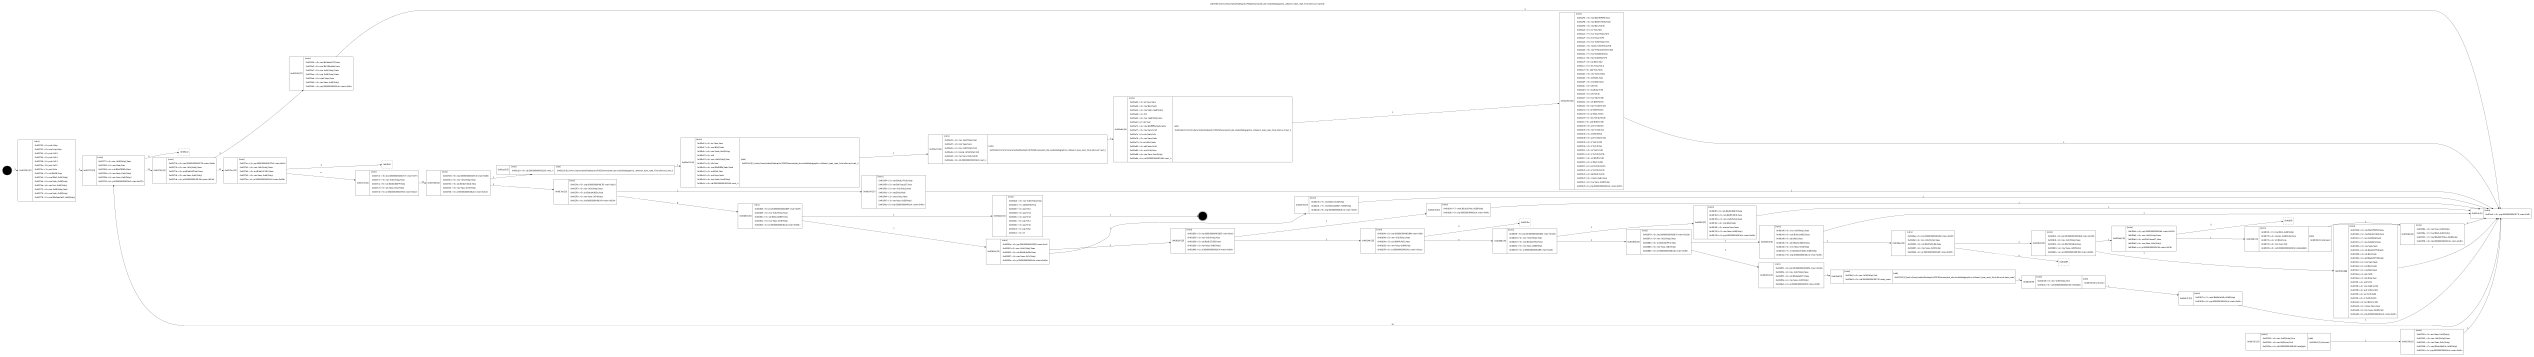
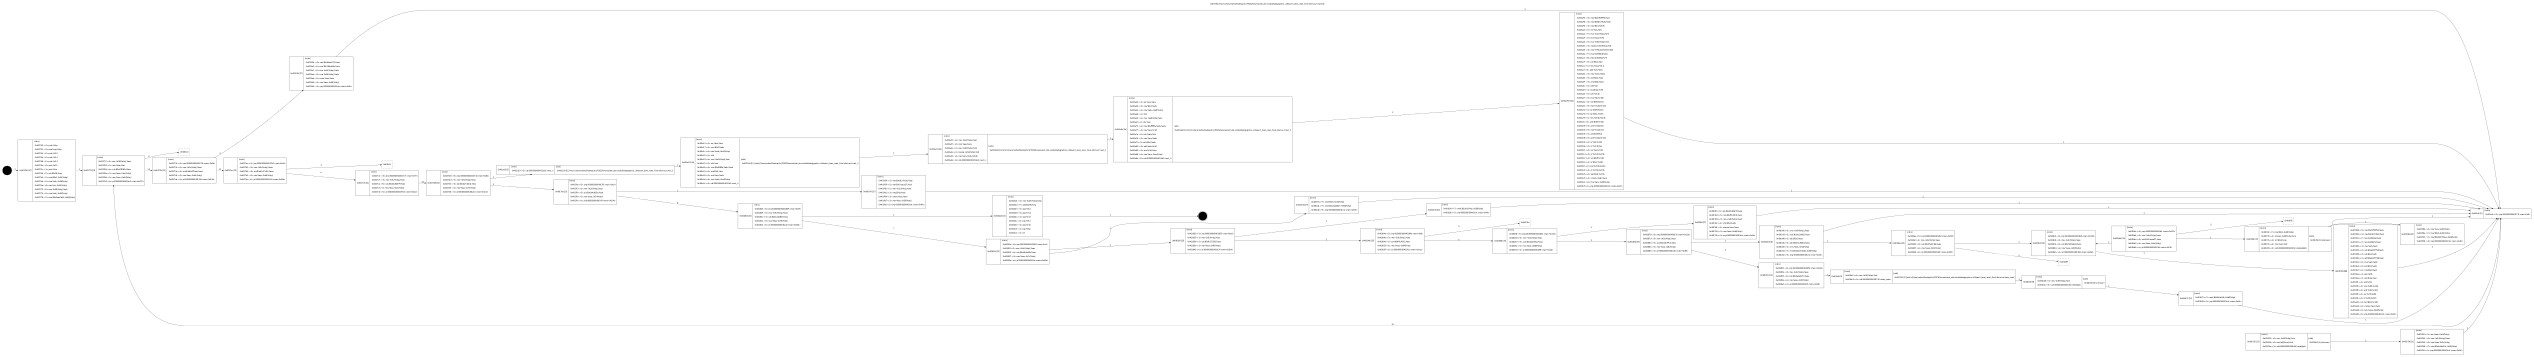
edge "0x401986 [23]" -> "0x401c4c [5]": now "0x40196f [23]" -> "0x401c4c [5]"
edge "0x4018c3 [25]" -> "0x4018dc [25]": reversed
